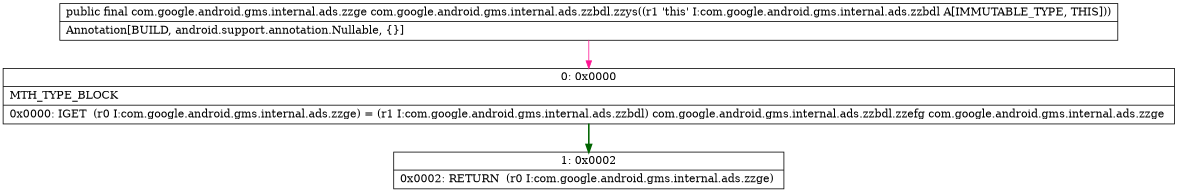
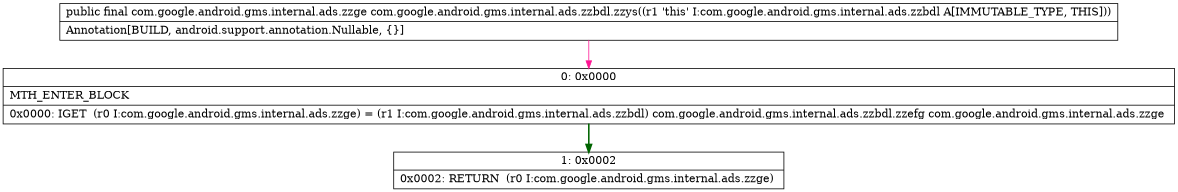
node "0: 0x0000": text "MTH_TYPE_BLOCK" -> "MTH_ENTER_BLOCK"
